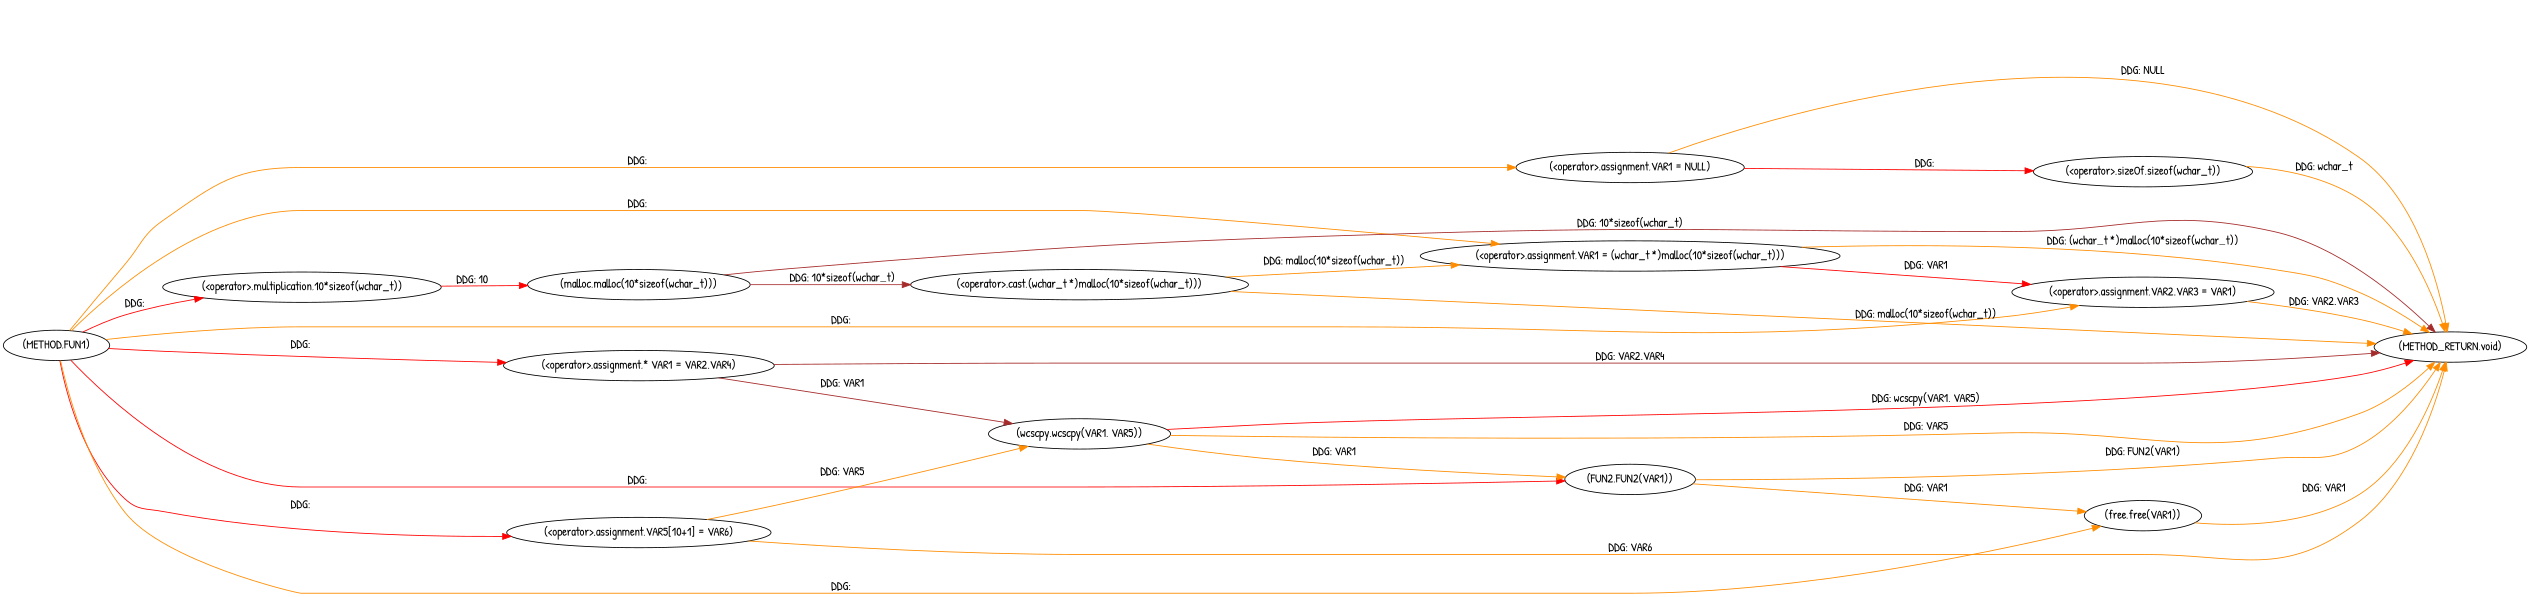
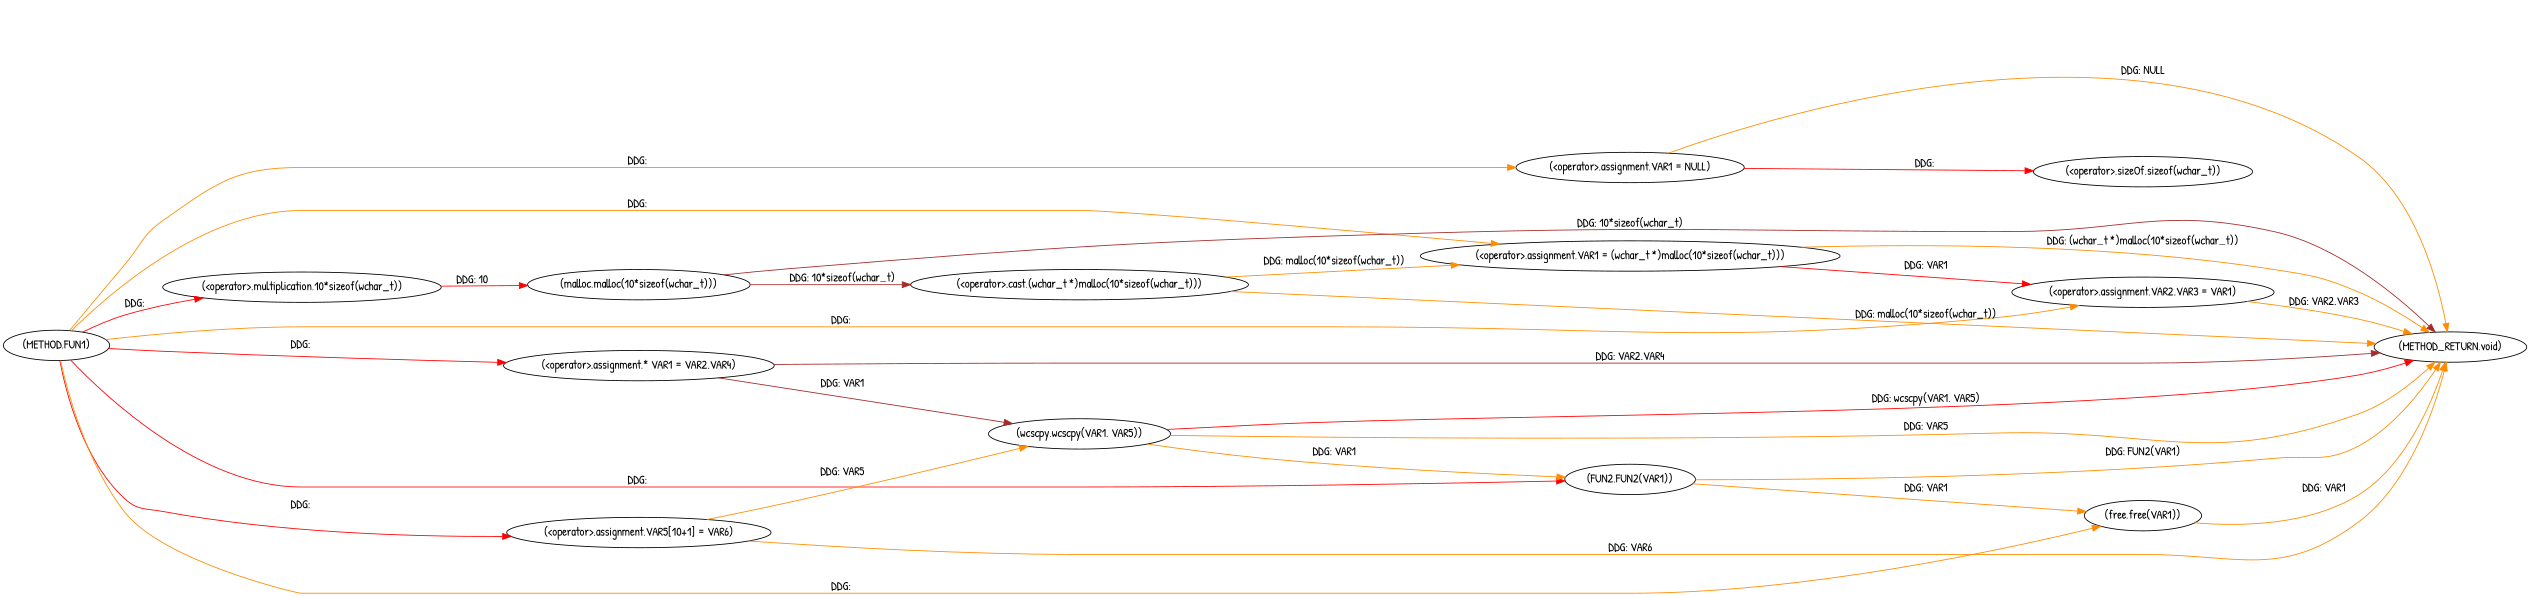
edge "(<operator>.sizeOf,sizeof(wchar_t))" -> "(METHOD_RETURN,void)": removed, label "DDG: wchar_t"
